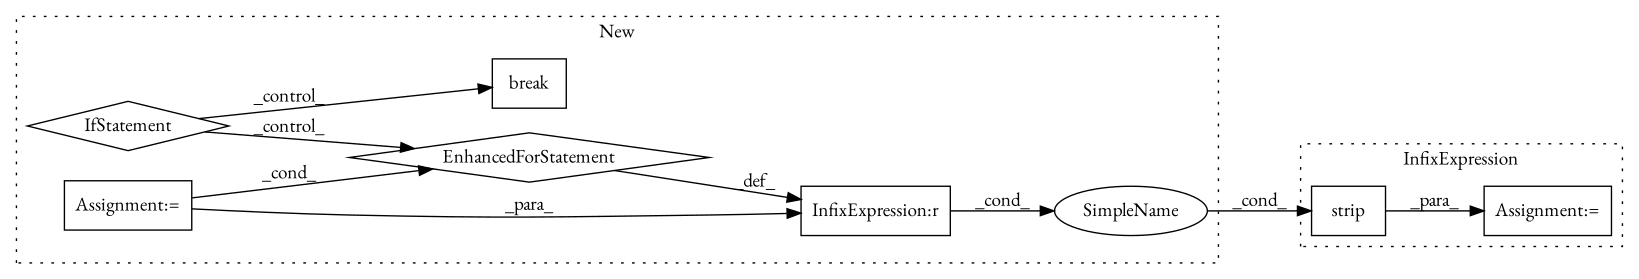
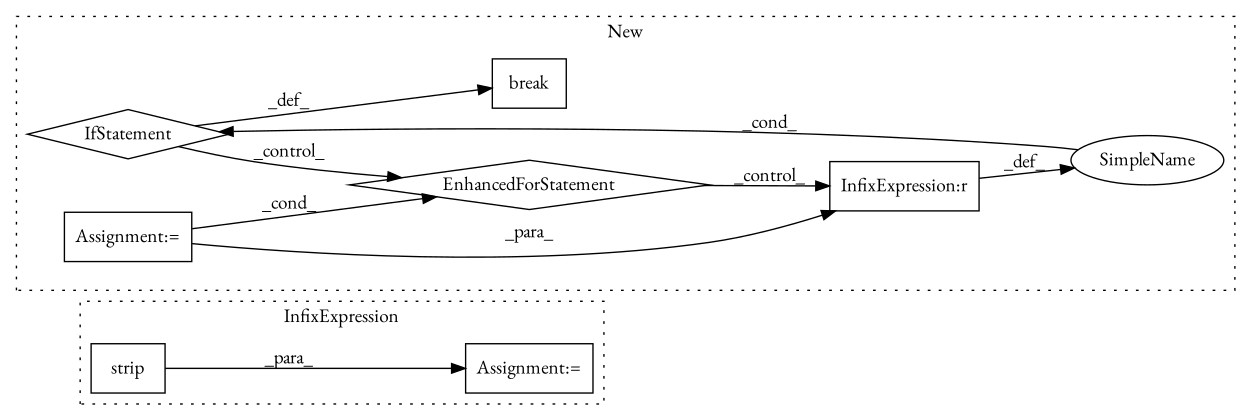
edge "IfStatement" -> "break": label "_control_" -> "_def_"
edge "EnhancedForStatement" -> "InfixExpression:r": label "_def_" -> "_control_"
edge "InfixExpression:r" -> "SimpleName": label "_cond_" -> "_def_"
edge "SimpleName" -> "strip": now "SimpleName" -> "IfStatement"
